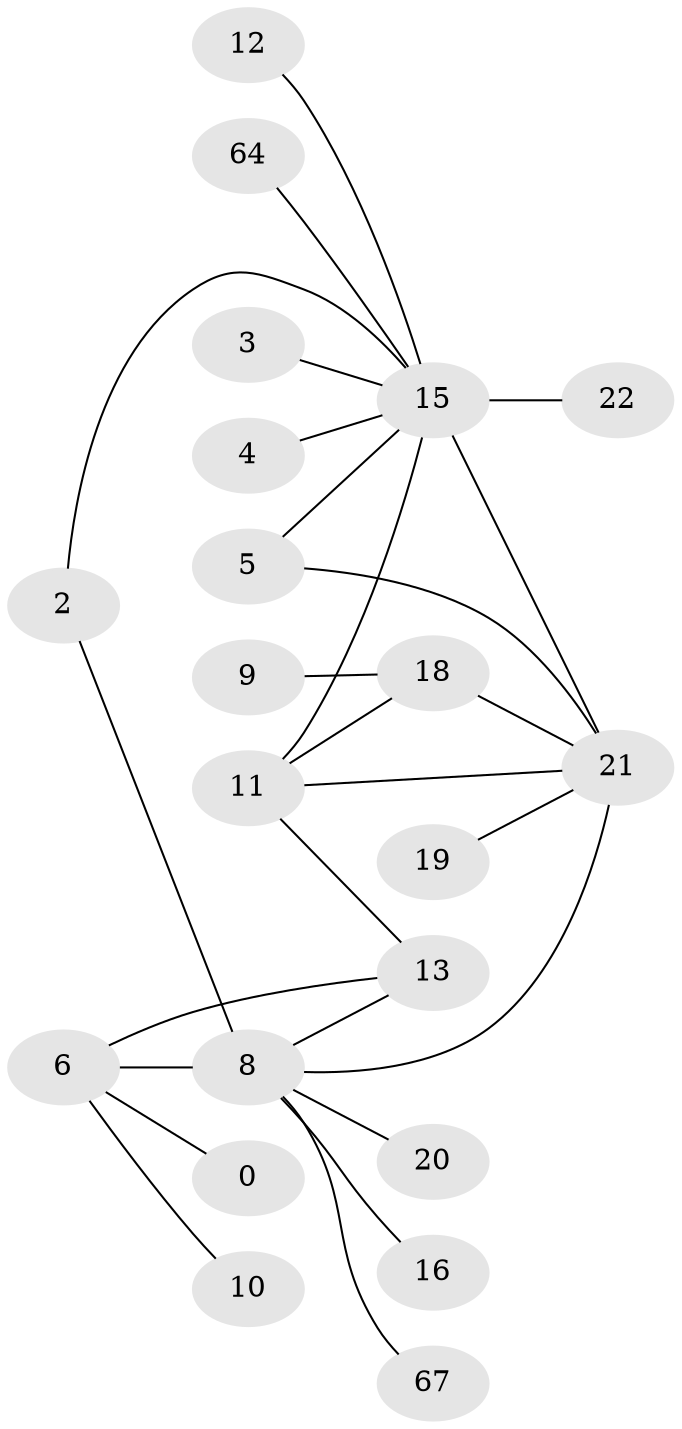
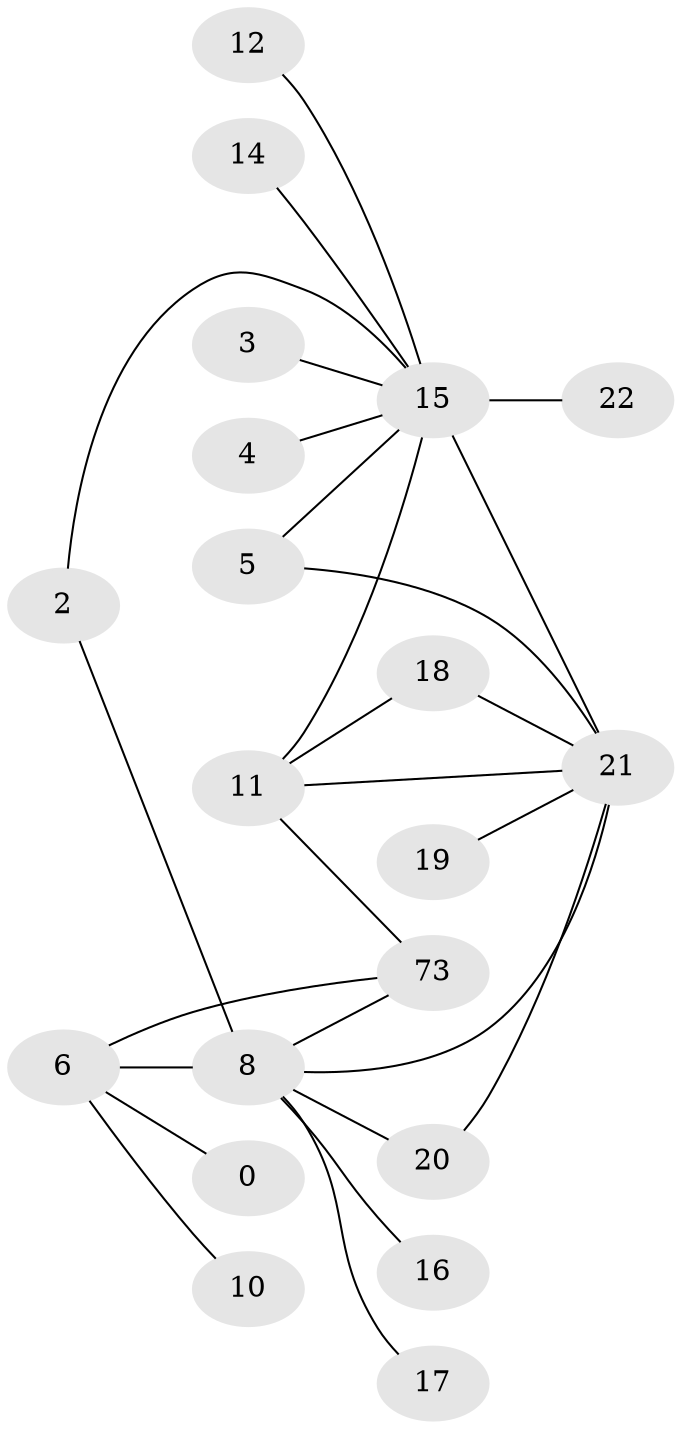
node "64": label "64" -> "14"
node "9": removed
node "13": label "13" -> "73"
edge "21" -- "20": added
node "67": label "67" -> "17"
